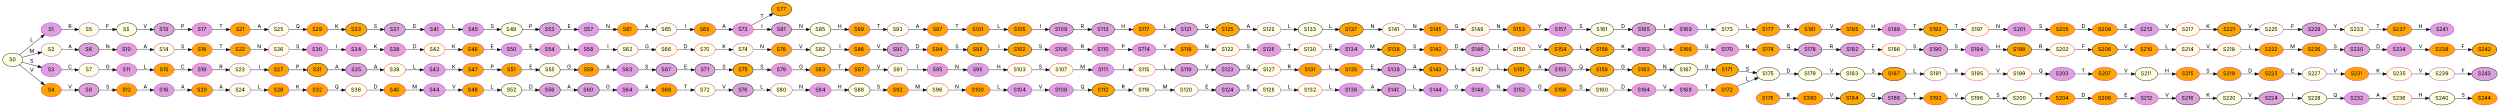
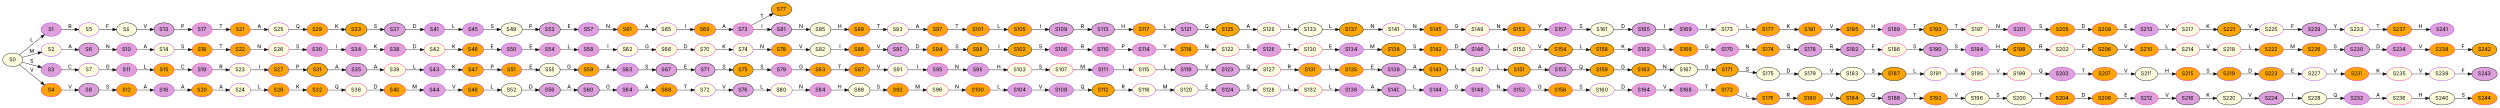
node "S714": label "S714" -> "S114"
edge "S172" -> "S175": now "S172" -> "S176"
node "S380": label "S380" -> "S180"
